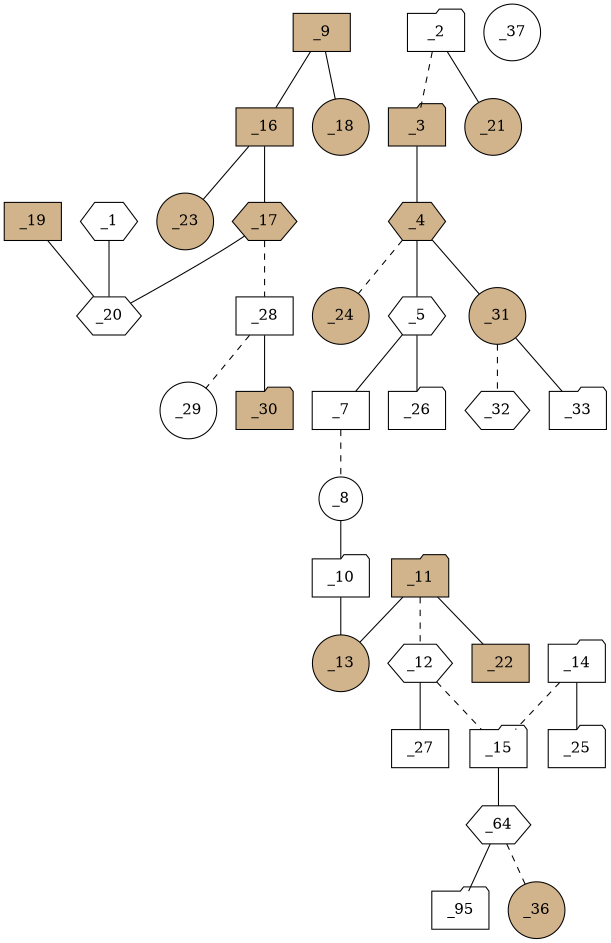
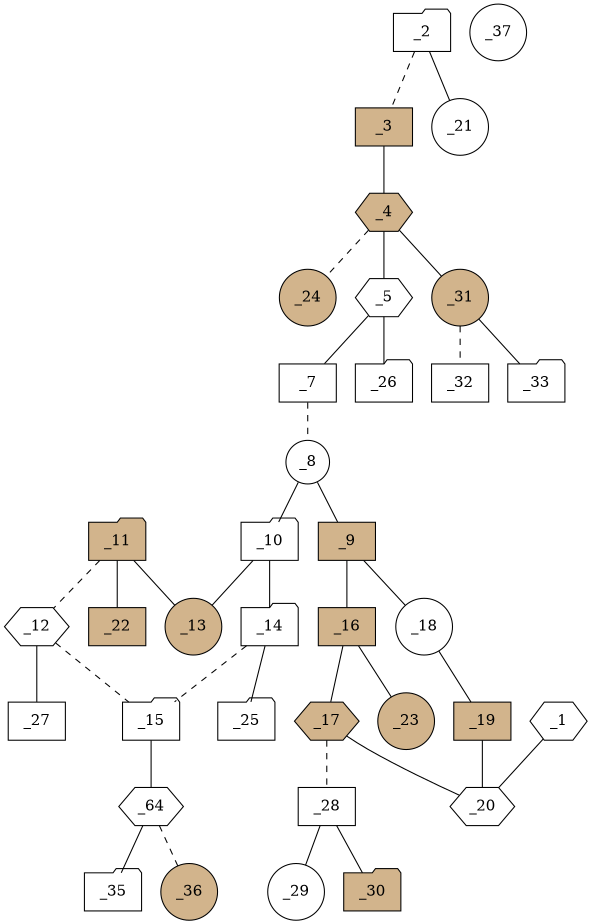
node "_18": fillcolor tan -> white
node "_3": shape folder -> box
node "_21": fillcolor tan -> white
edge "_28" -- "_29": style dashed -> solid
node "_32": shape hexagon -> box
edge "_8" -- "_9": added
edge "_10" -- "_14": added
edge "_18" -- "_19": added
node "_95": label "_95" -> "_35"
